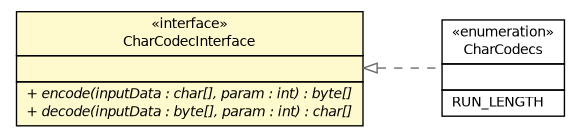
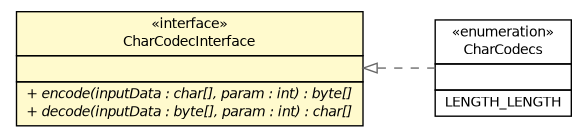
node "CharCodecs": text "RUN_LENGTH" -> "LENGTH_LENGTH"
